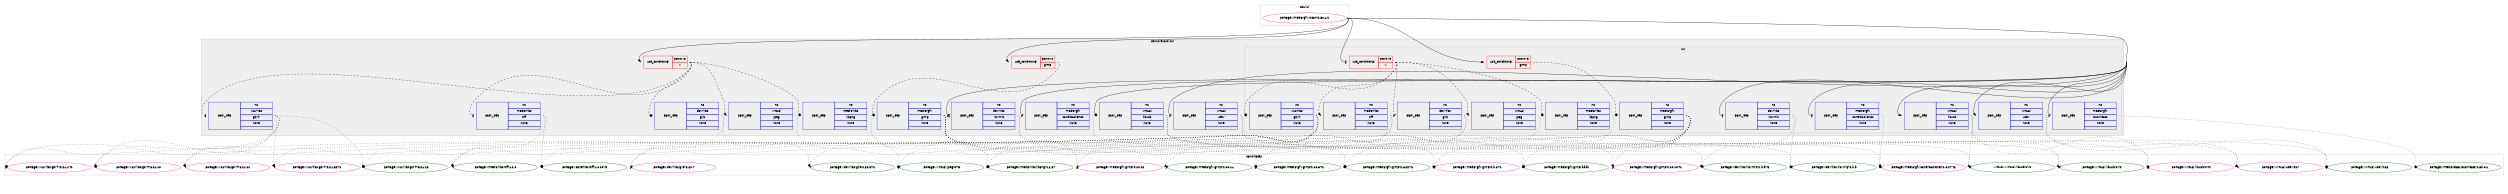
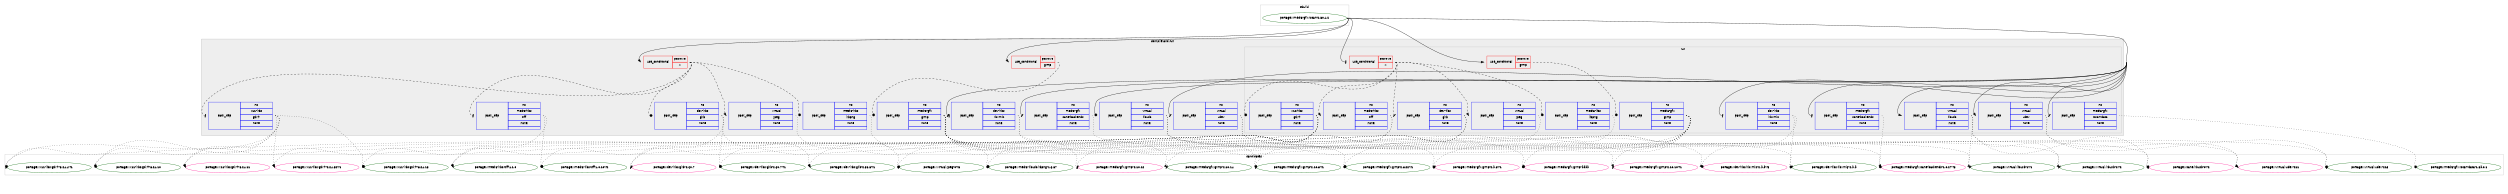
node "portage://media-gfx/iscan-2.30.4.2": color deeppink -> darkgreen
node "portage://x11-libs/gtk+-3.24.4-r1": color deeppink -> darkgreen
node "portage://x11-libs/gtk+-3.24.10": color deeppink -> darkgreen
node "portage://sane-libs/tiff-4.0.10-r2": label "portage://sane-libs/tiff-4.0.10-r2" -> "portage://media-libs/tiff-4.0.10-r2"
node "portage://dev-libs/glib-2.60.7-r1": added
node "portage://media-libs/libpng-1.6.37": label "portage://media-libs/libpng-1.6.37" -> "portage://media-libusb/libpng-1.6.37"
node "portage://media-gfx/gimp-9999": color darkgreen -> deeppink
node "portage://dev-libs/libxml2-2.9.9-r3": color darkgreen -> deeppink
node "virtual://virtual/libusb-1-r1": label "virtual://virtual/libusb-1-r1" -> "portage://virtual/libusb-1-r1"
node "portage://virtual/libusb-0-r2": label "portage://virtual/libusb-0-r2" -> "portage://sane/libusb-0-r2"
node "portage://virtual/udev-217": label "portage://virtual/udev-217" -> "portage://virtual/udev-211"
node "portage://media-data/iscan-data-1.39.0.1": label "portage://media-data/iscan-data-1.39.0.1" -> "portage://media-gfx/iscan-data-1.39.0.1"
